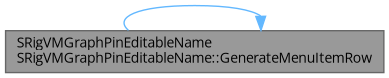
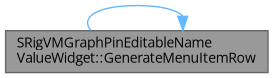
node "SRigVMGraphPinEditableName SRigVMGraphPinEditableName::GenerateMenuItemRow": label "SRigVMGraphPinEditableName SRigVMGraphPinEditableName::GenerateMenuItemRow" -> "SRigVMGraphPinEditableName ValueWidget::GenerateMenuItemRow"
